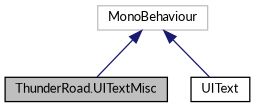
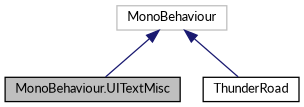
node "ThunderRoad.UITextMisc": label "ThunderRoad.UITextMisc" -> "MonoBehaviour.UITextMisc"
node "UIText": label "UIText" -> "ThunderRoad"
